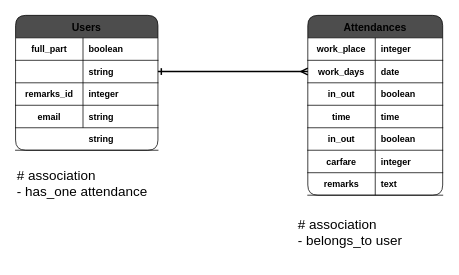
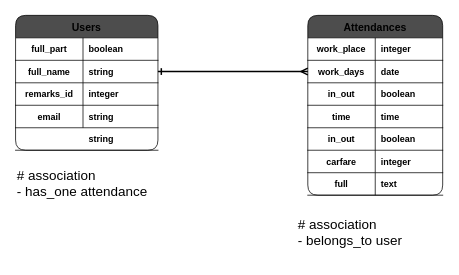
node "full_name": added
node "remarks": label "remarks" -> "full"
